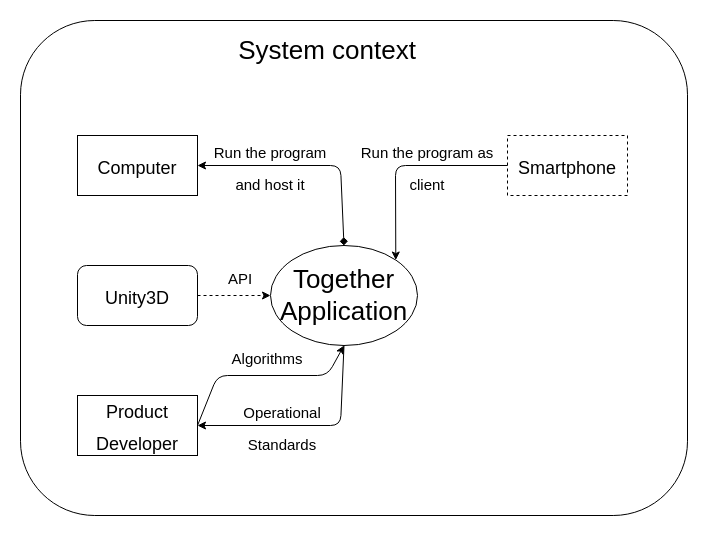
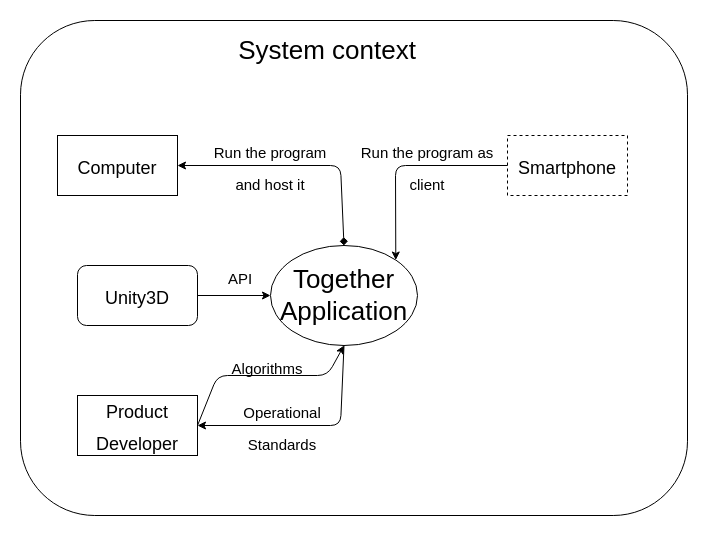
node "Computer": moved (138, 166) -> (118, 166)
edge "Unity3D" -> "Together Application": style dashed -> solid
node "Algorithms": moved (268, 356) -> (268, 366)
